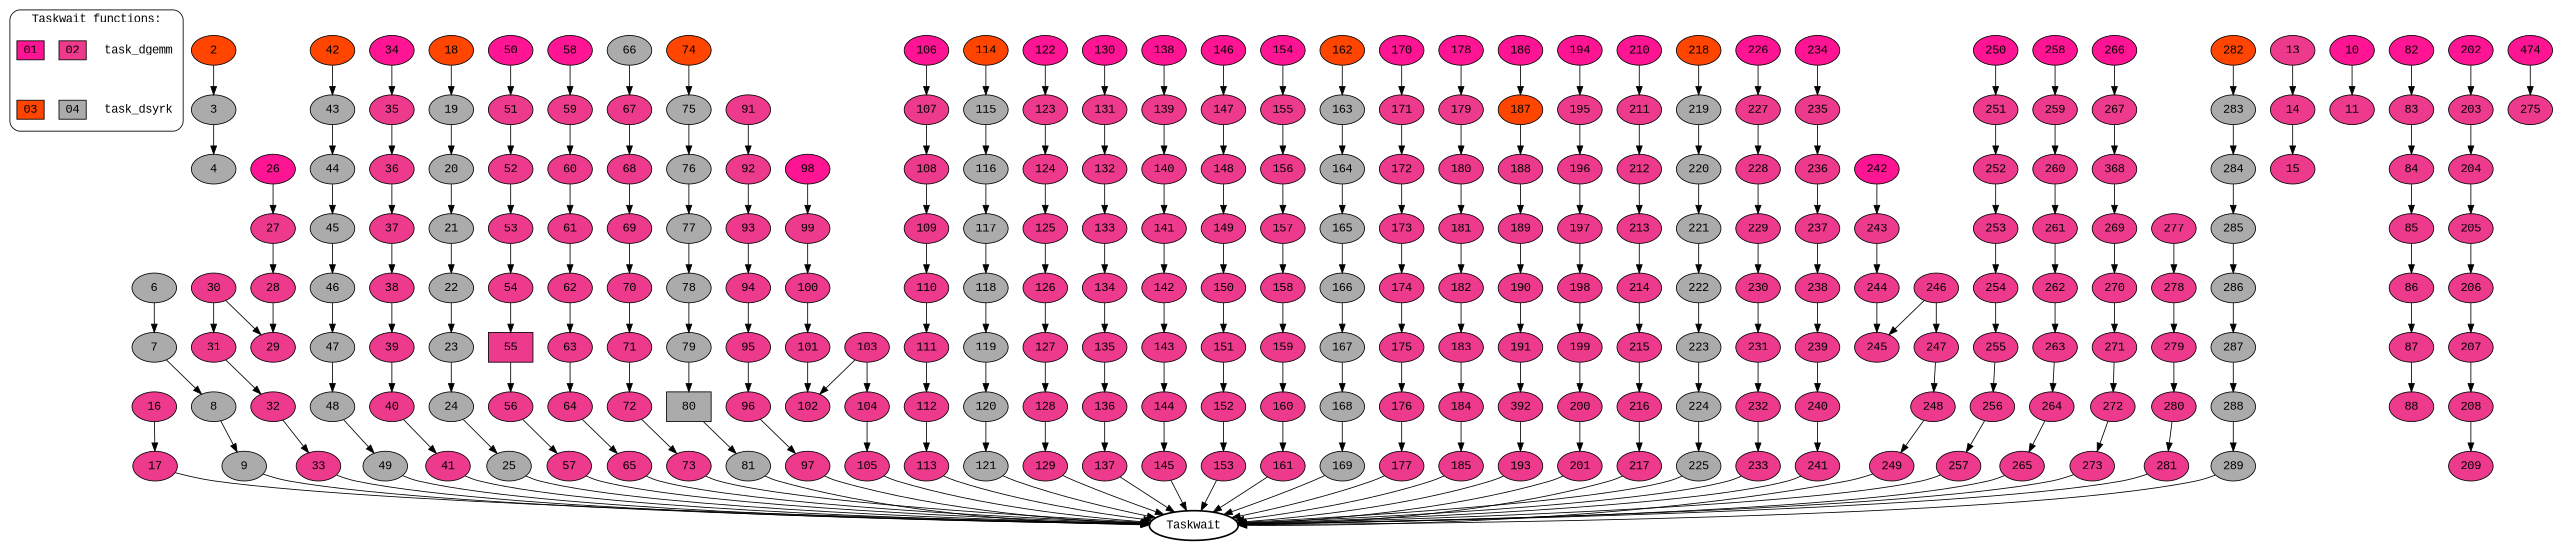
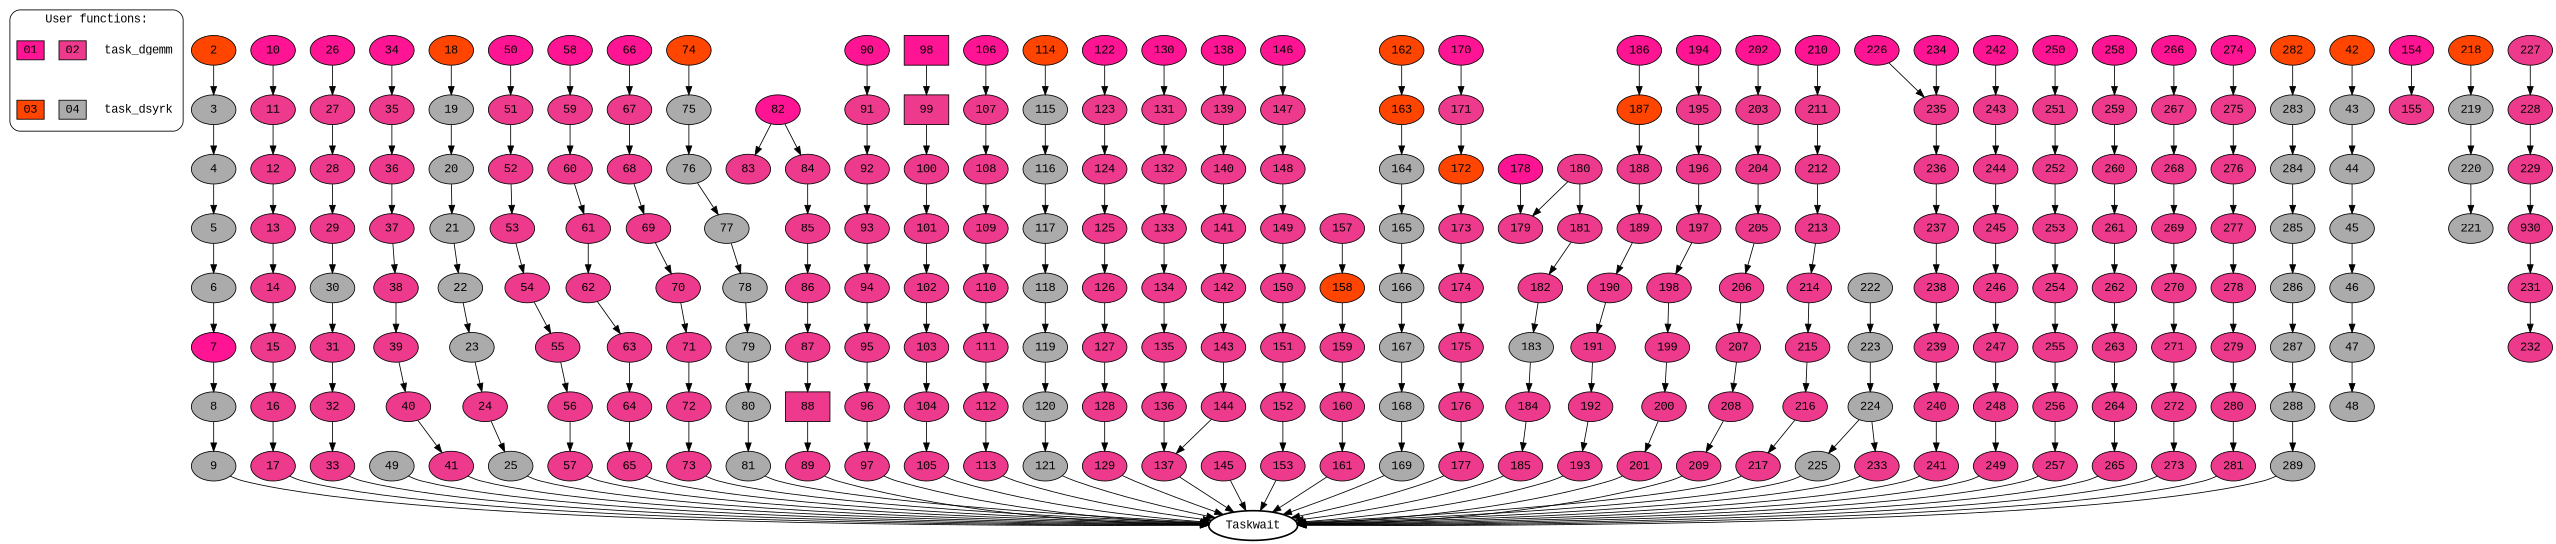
cluster "Taskwait functions:": label "Taskwait functions:" -> "User functions:"
node "66": fillcolor grey67 -> deeppink1
node "90": added
node "474": label "474" -> "274"
edge "226" -> "227": now "226" -> "235"
node "163": fillcolor grey67 -> orangered
edge "179" -> "180": reversed
edge "83" -> "84": now "82" -> "84"
node "12": added
node "98": shape ellipse -> box
node "156": removed
node "172": fillcolor violetred2 -> orangered
node "368": label "368" -> "268"
node "276": added
node "5": added
node "99": shape ellipse -> box
edge "221" -> "222": removed
node "30": fillcolor violetred2 -> grey67
node "158": fillcolor violetred2 -> orangered
node "230": label "230" -> "930"
edge "30" -> "29": reversed
edge "246" -> "245": reversed
node "7": fillcolor grey67 -> deeppink1
node "55": shape box -> ellipse
node "183": fillcolor violetred2 -> grey67
edge "15" -> "16": added
edge "103" -> "102": reversed
node "24": fillcolor grey67 -> violetred2
node "80": shape box -> ellipse
node "392": label "392" -> "192"
node "88": shape ellipse -> box
edge "144" -> "145": now "144" -> "137"
edge "232" -> "233": now "224" -> "233"
edge "48" -> "49": removed
node "89": added
edge "209" -> "Taskwait": added
